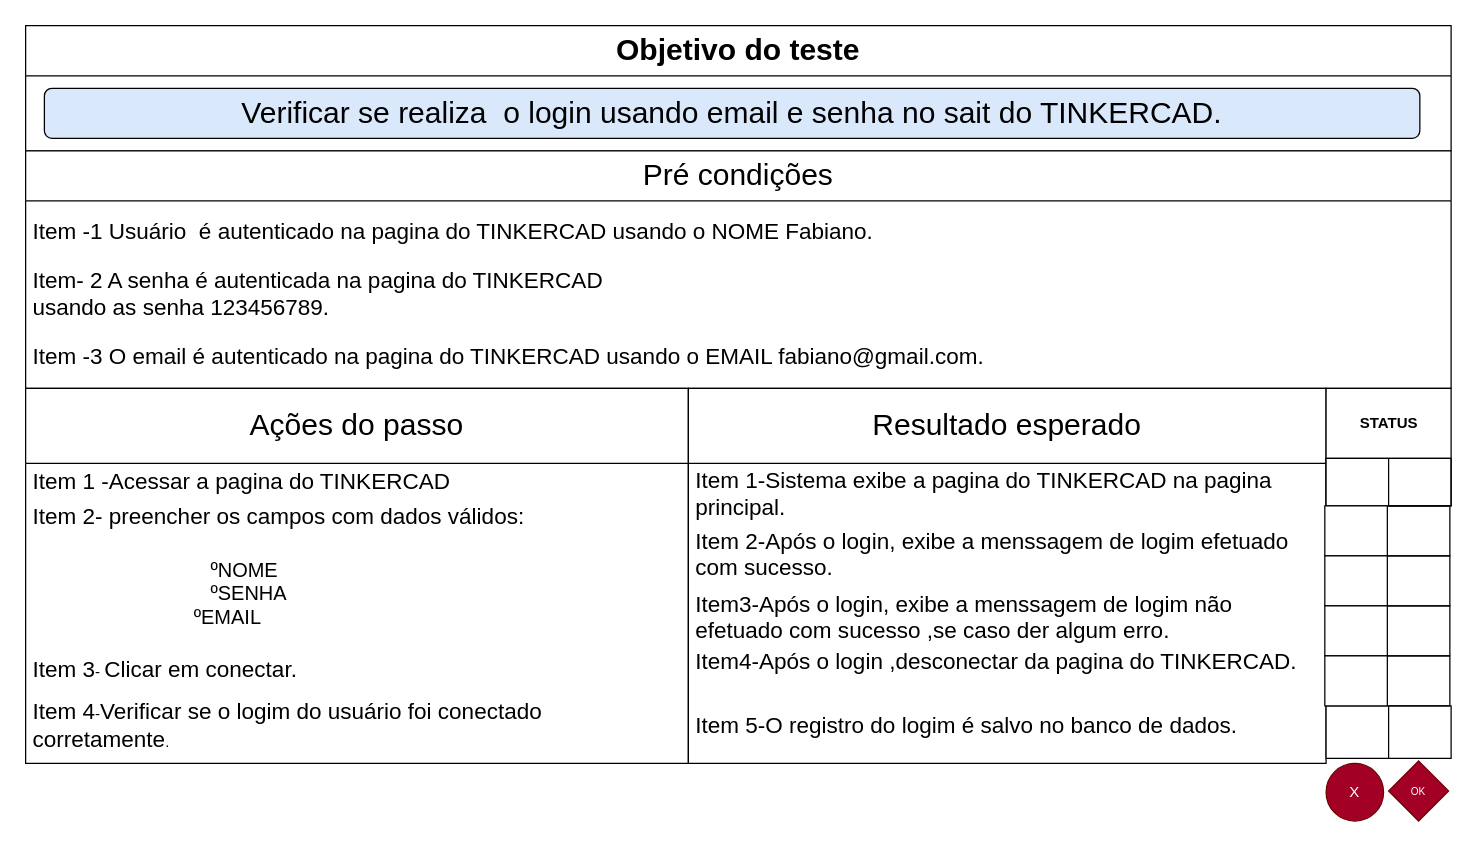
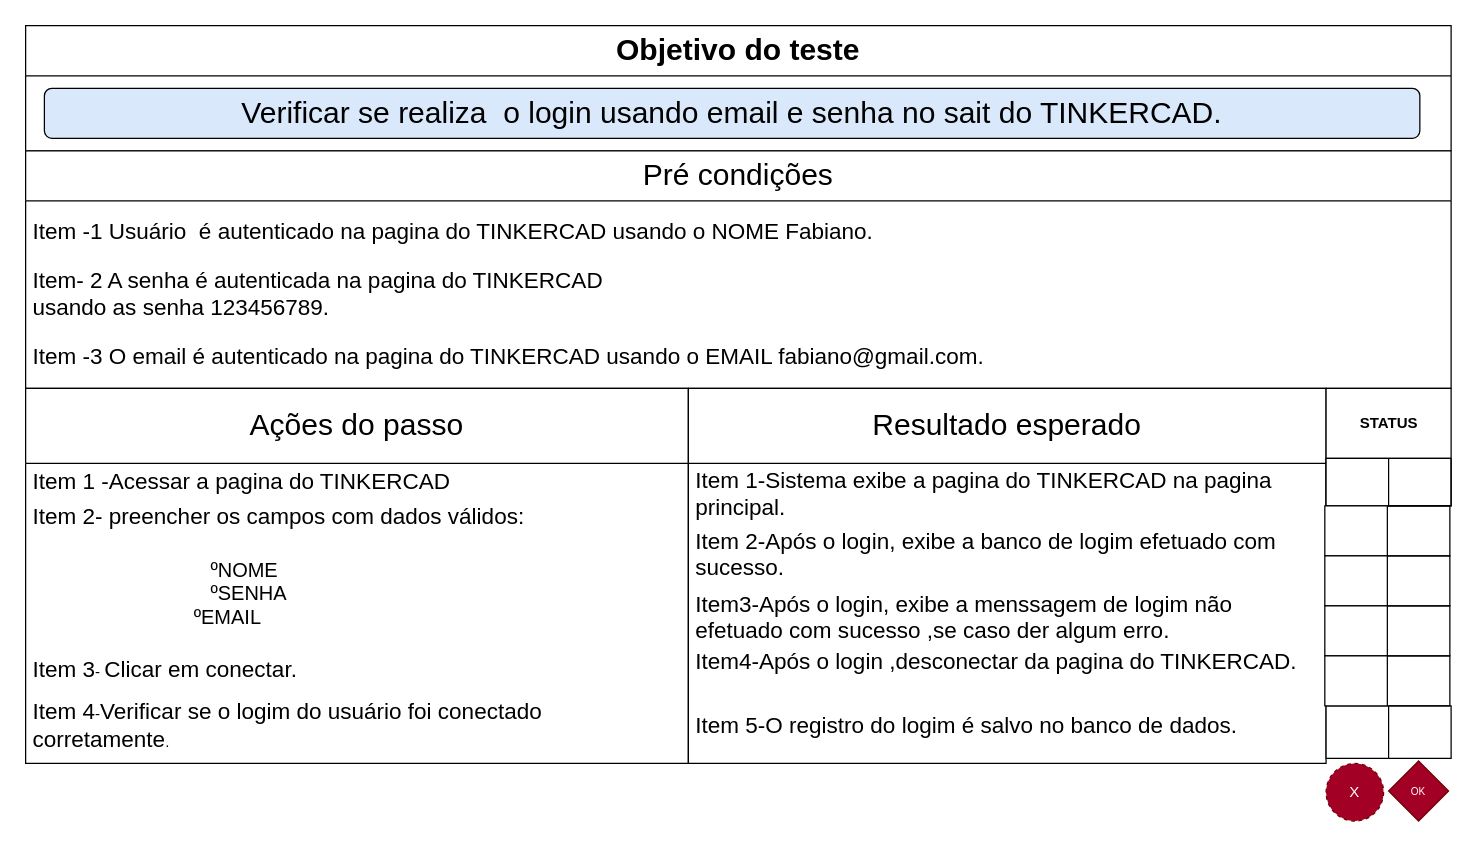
node "Item 2-Após o login, exibe a menssagem de logim efetuado com sucesso.": label "Item 2-Após o login, exibe a menssagem de logim efetuado com sucesso." -> "Item 2-Após o login, exibe a banco de logim efetuado com sucesso."
node "X": style solid -> dashed
